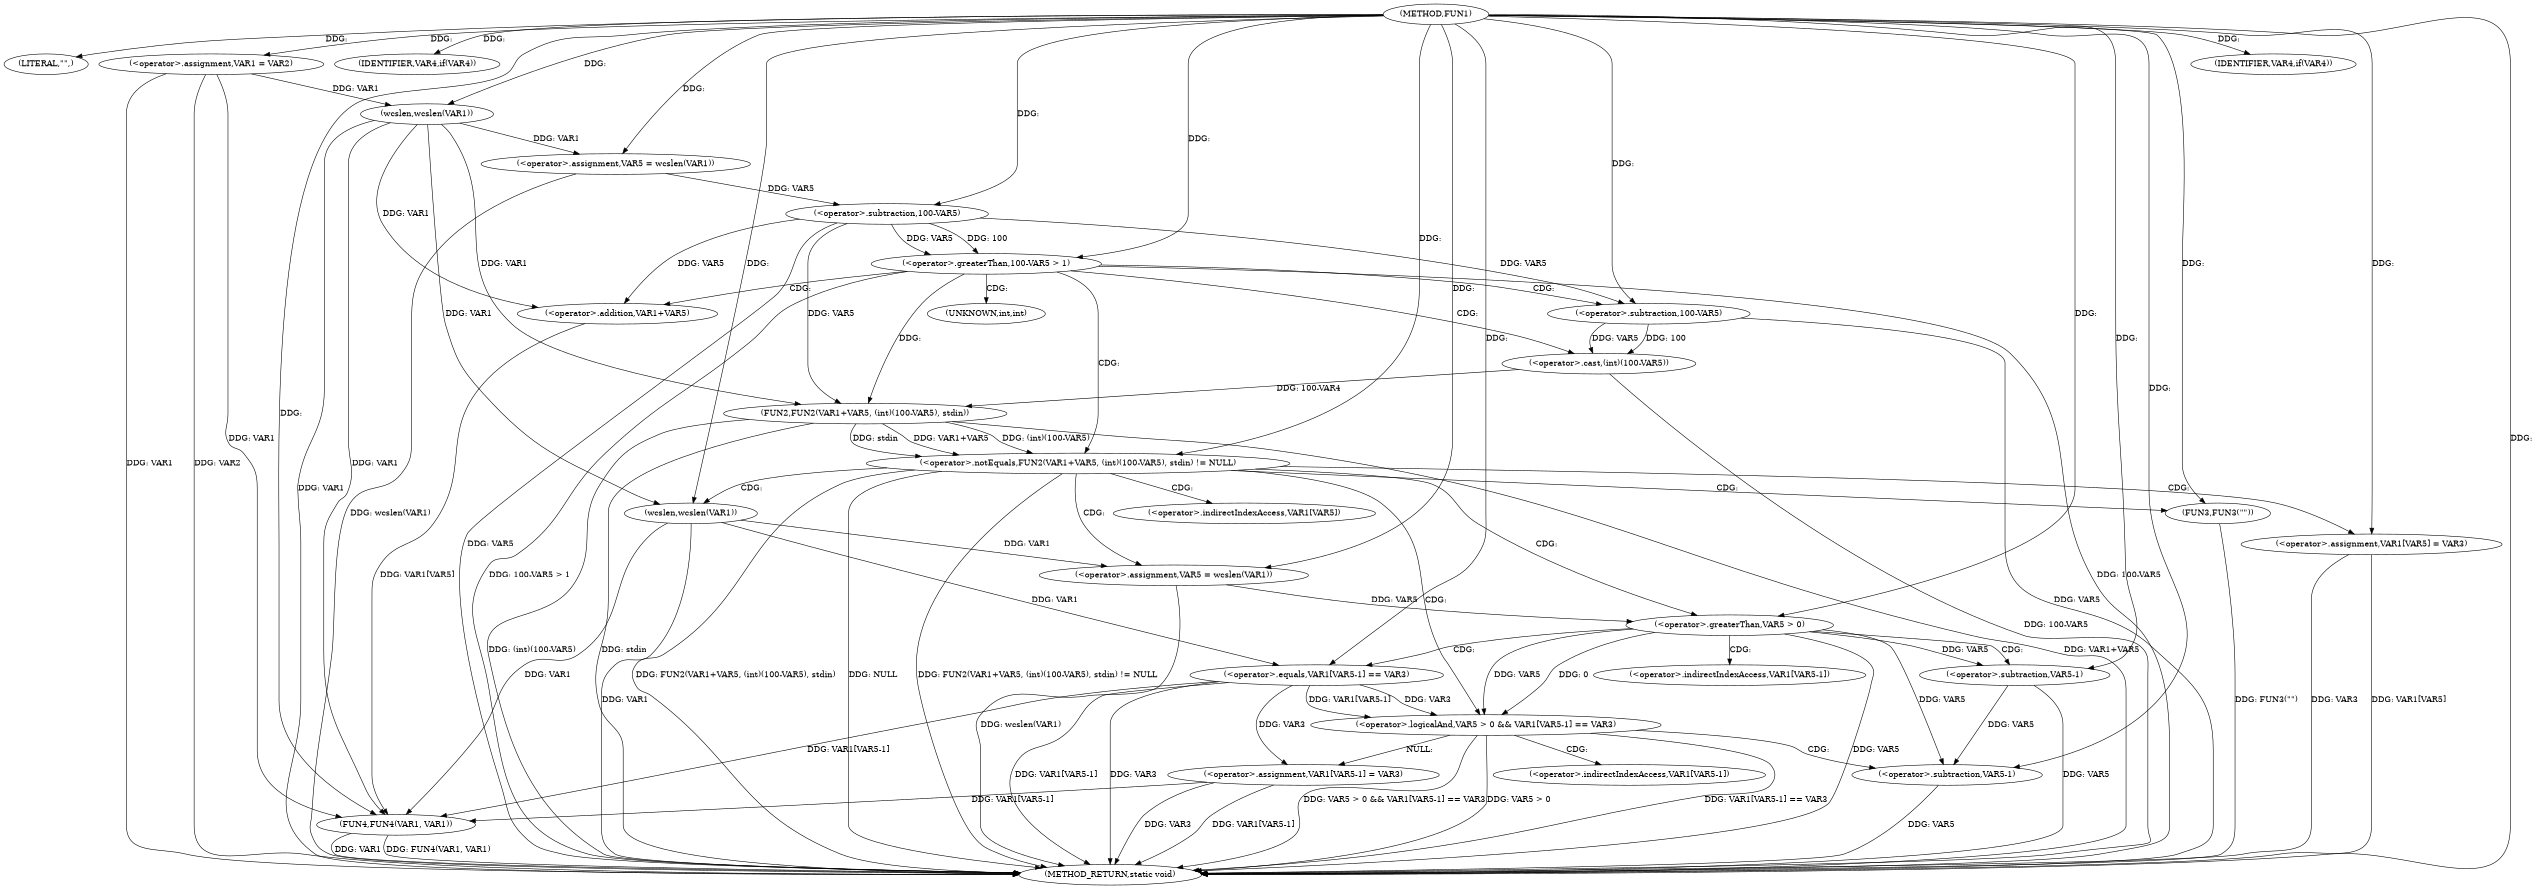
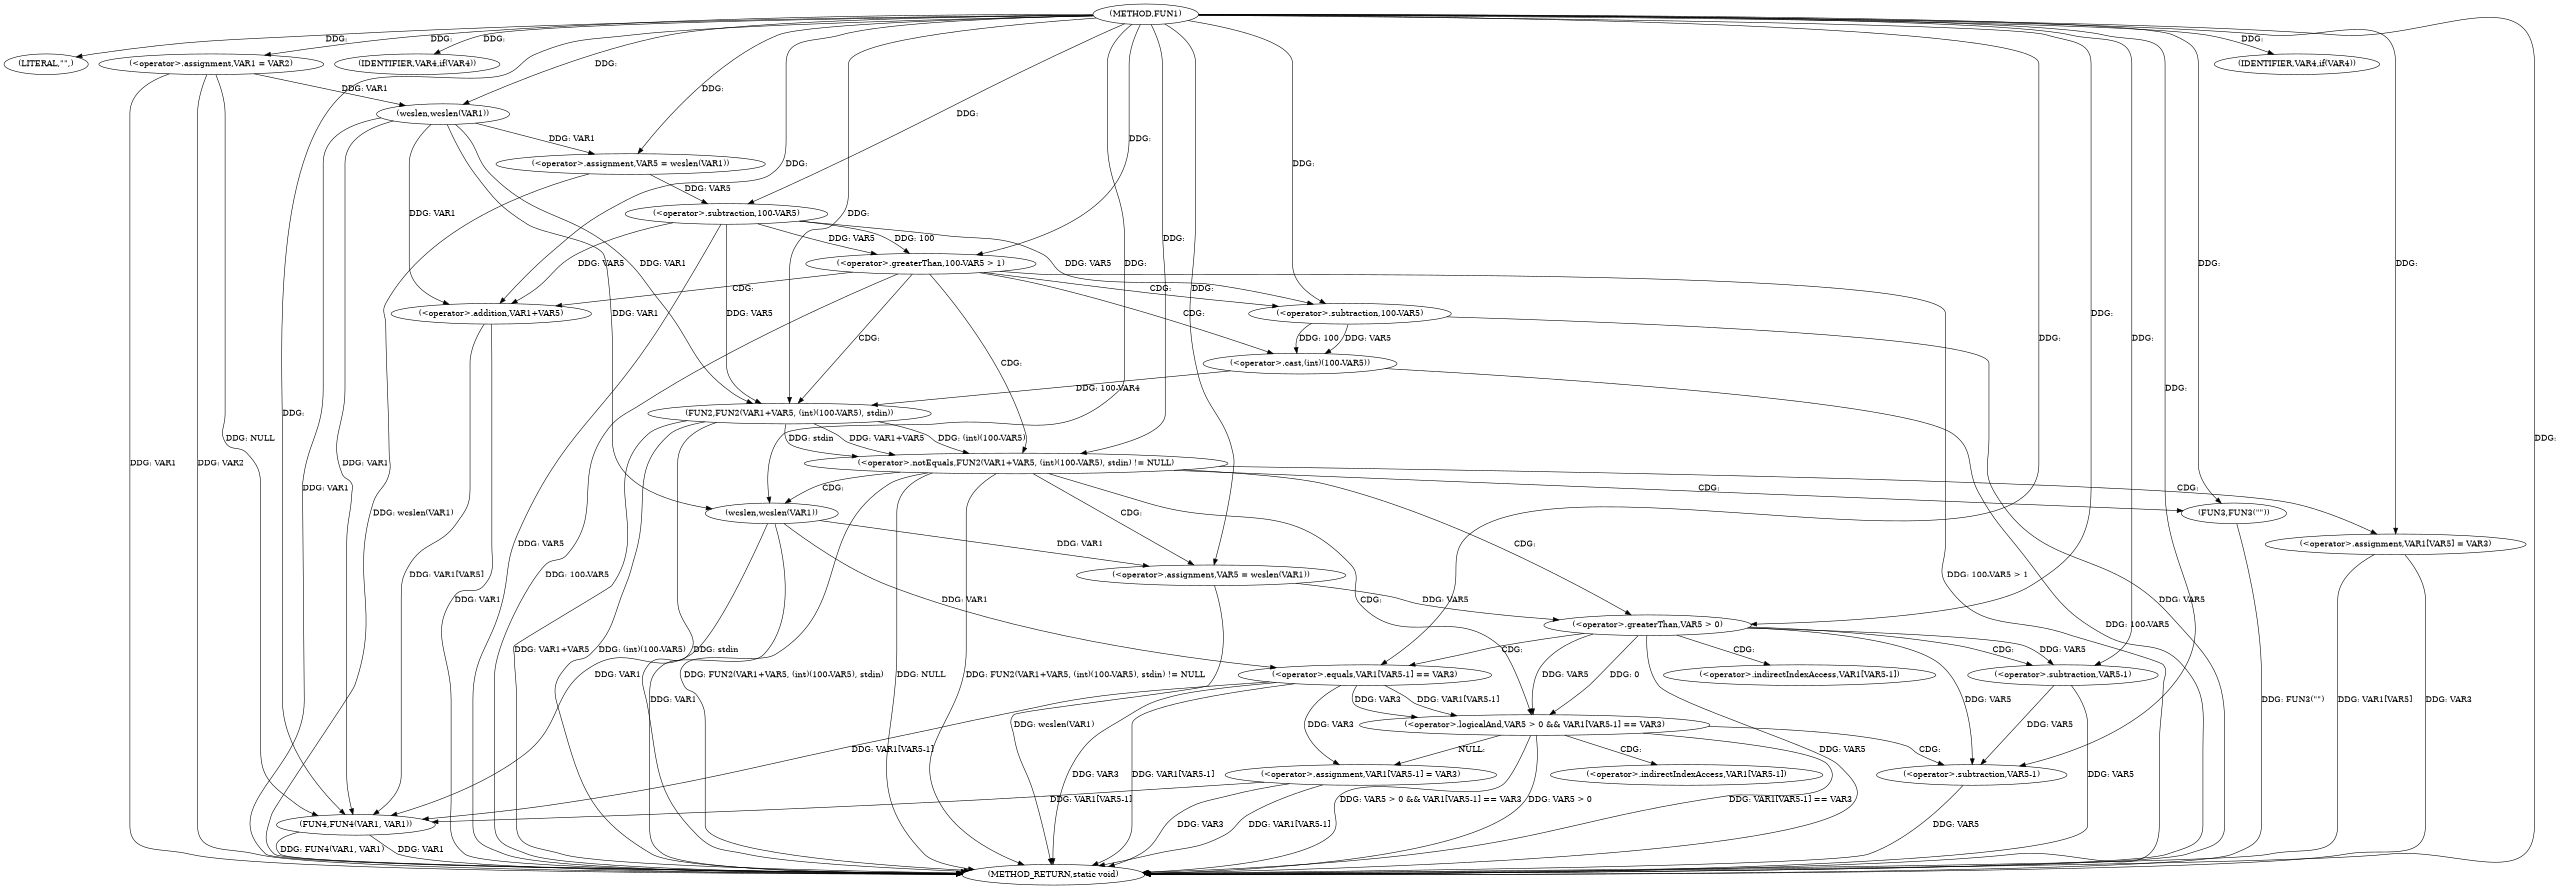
edge "(METHOD,FUN1)" -> "(<operator>.addition,VAR1+VAR5)": added, label "DDG:"
edge "(METHOD,FUN1)" -> "(FUN2,FUN2(VAR1+VAR5, (int)(100-VAR5), stdin))": added, label "DDG:"
node "(UNKNOWN,int,int)": removed
edge "(<operator>.greaterThan,100-VAR5 > 1)" -> "(FUN2,FUN2(VAR1+VAR5, (int)(100-VAR5), stdin))": label "DDG: " -> "CDG: "
edge "(<operator>.assignment,VAR1 = VAR2)" -> "(FUN4,FUN4(VAR1, VAR1))": label "DDG: VAR1" -> "DDG: NULL"
node "(<operator>.indirectIndexAccess,VAR1[VAR5])": removed
edge "(<operator>.addition,VAR1+VAR5)" -> "(METHOD_RETURN,static void)": added, label "DDG: VAR1"
